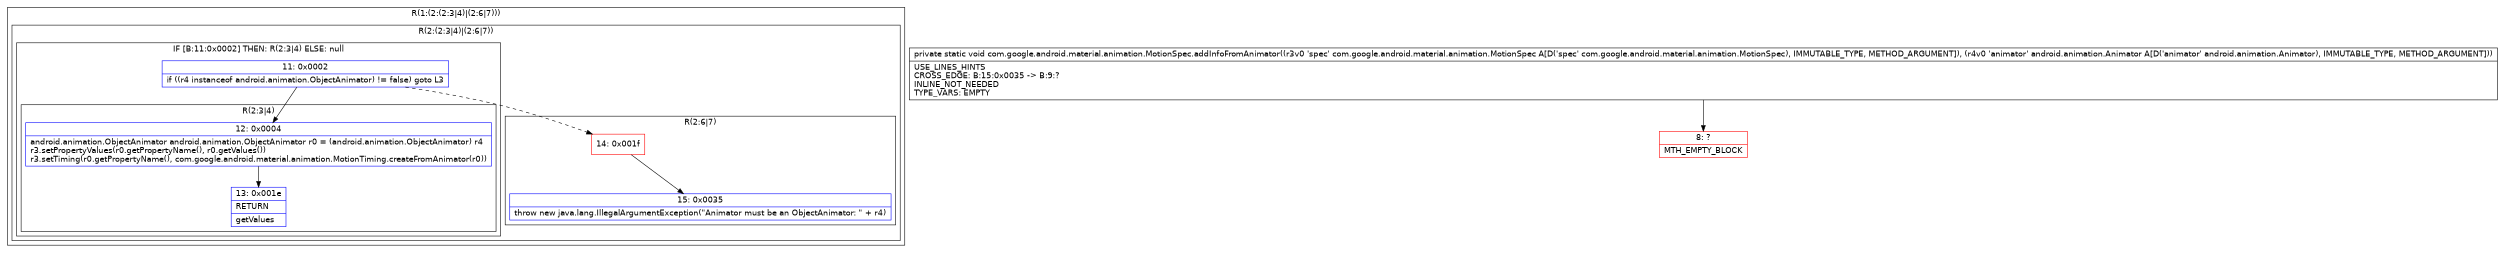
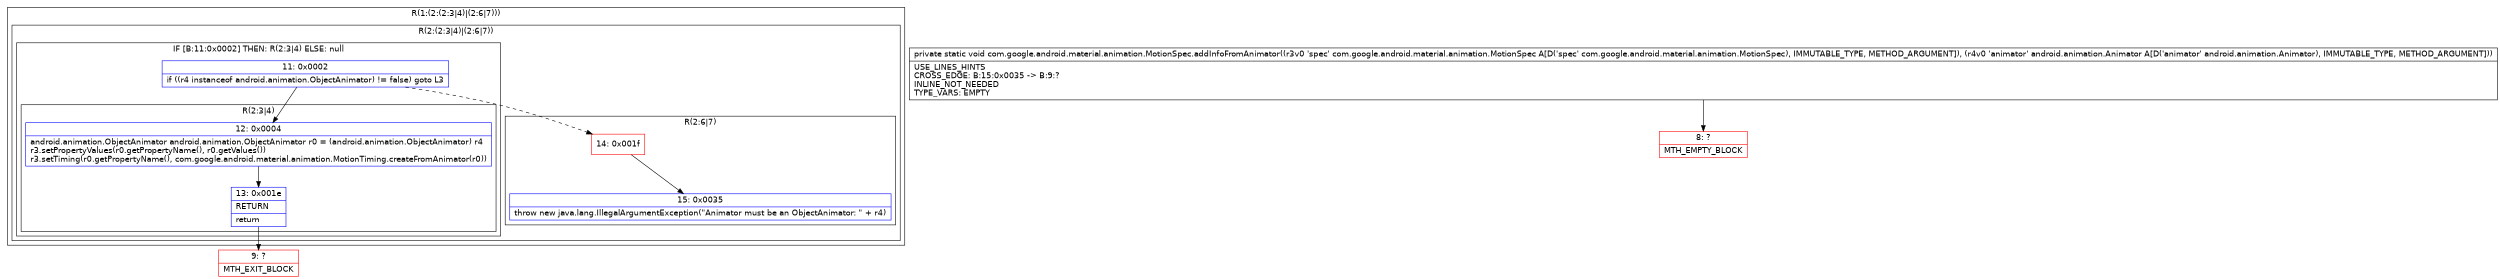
node "13: 0x001e": text "getValues" -> "return"
node "9: ?": added
